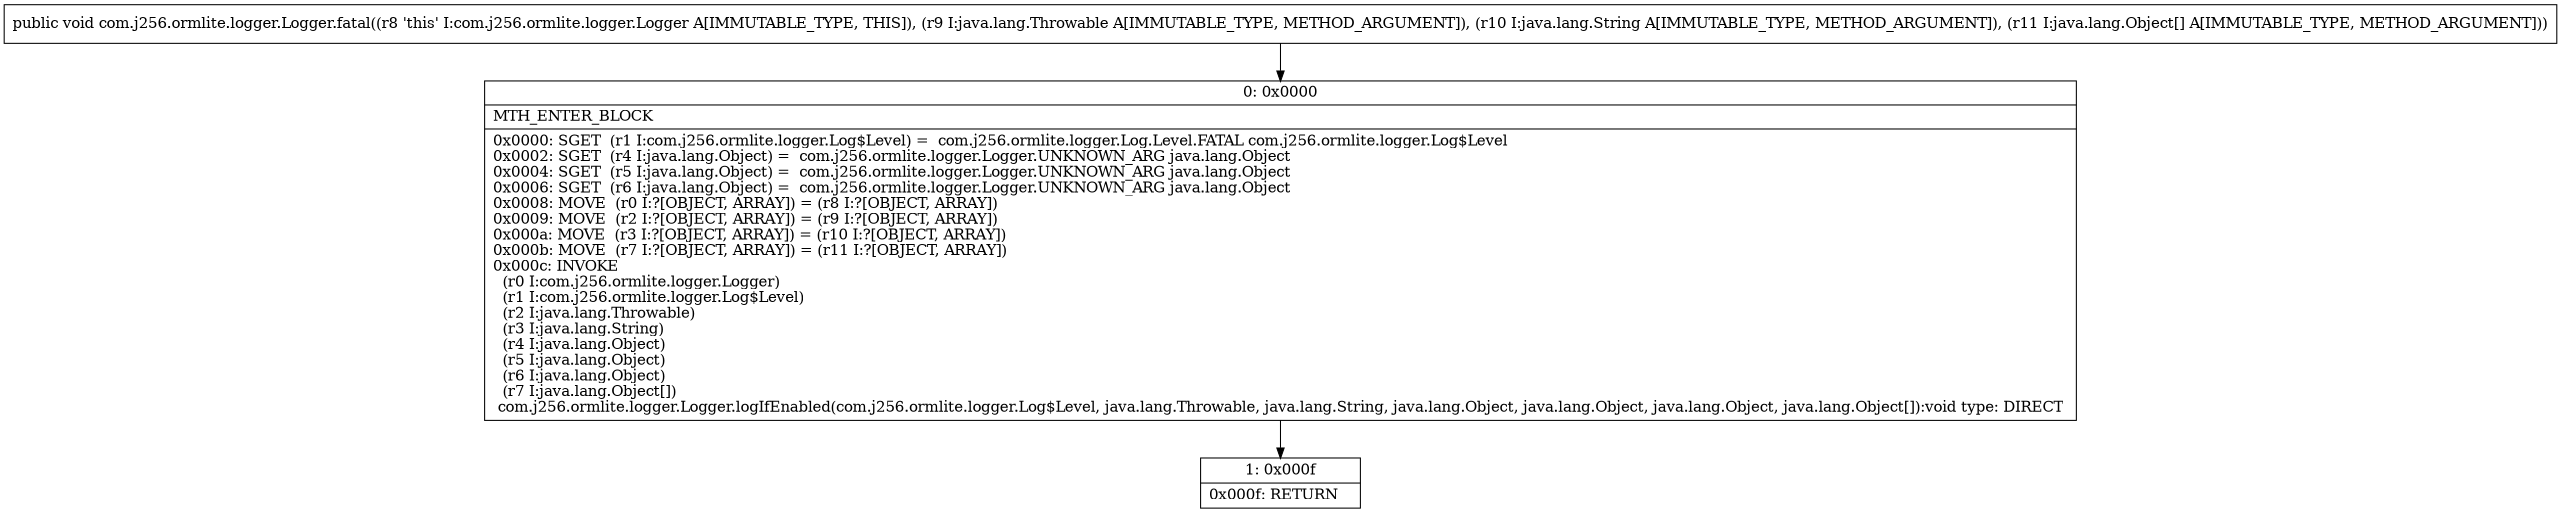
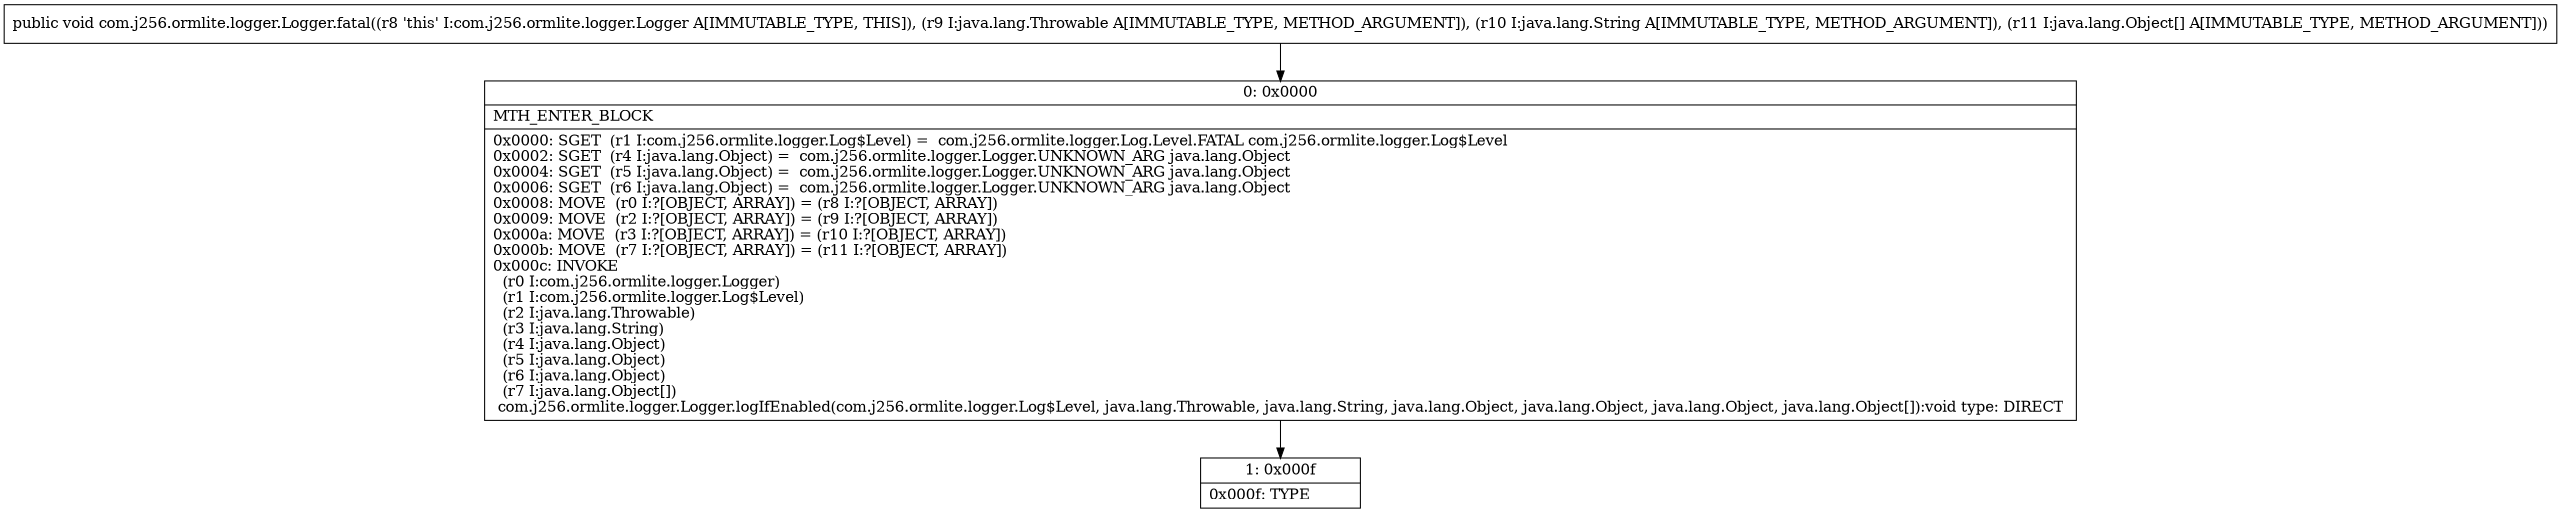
node "1: 0x000f": text "0x000f: RETURN" -> "0x000f: TYPE"
